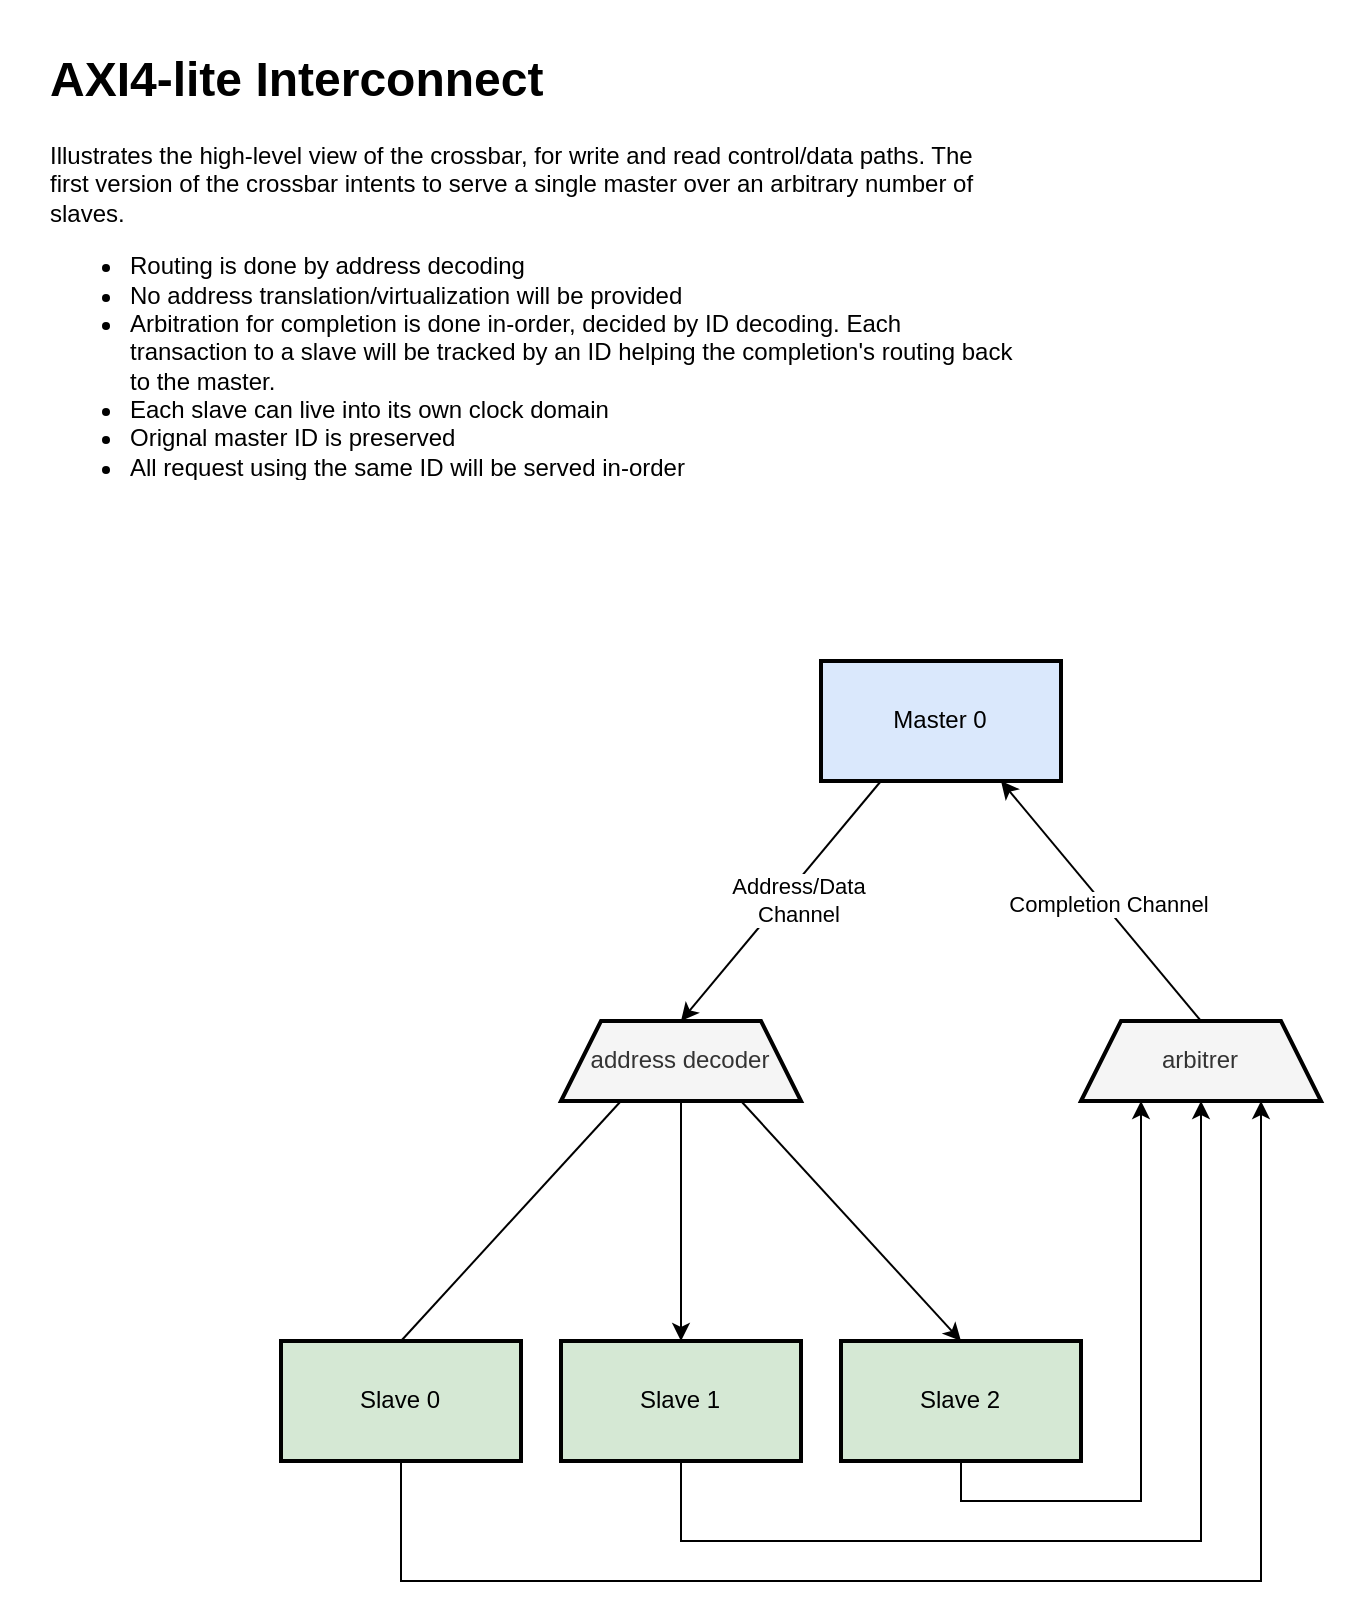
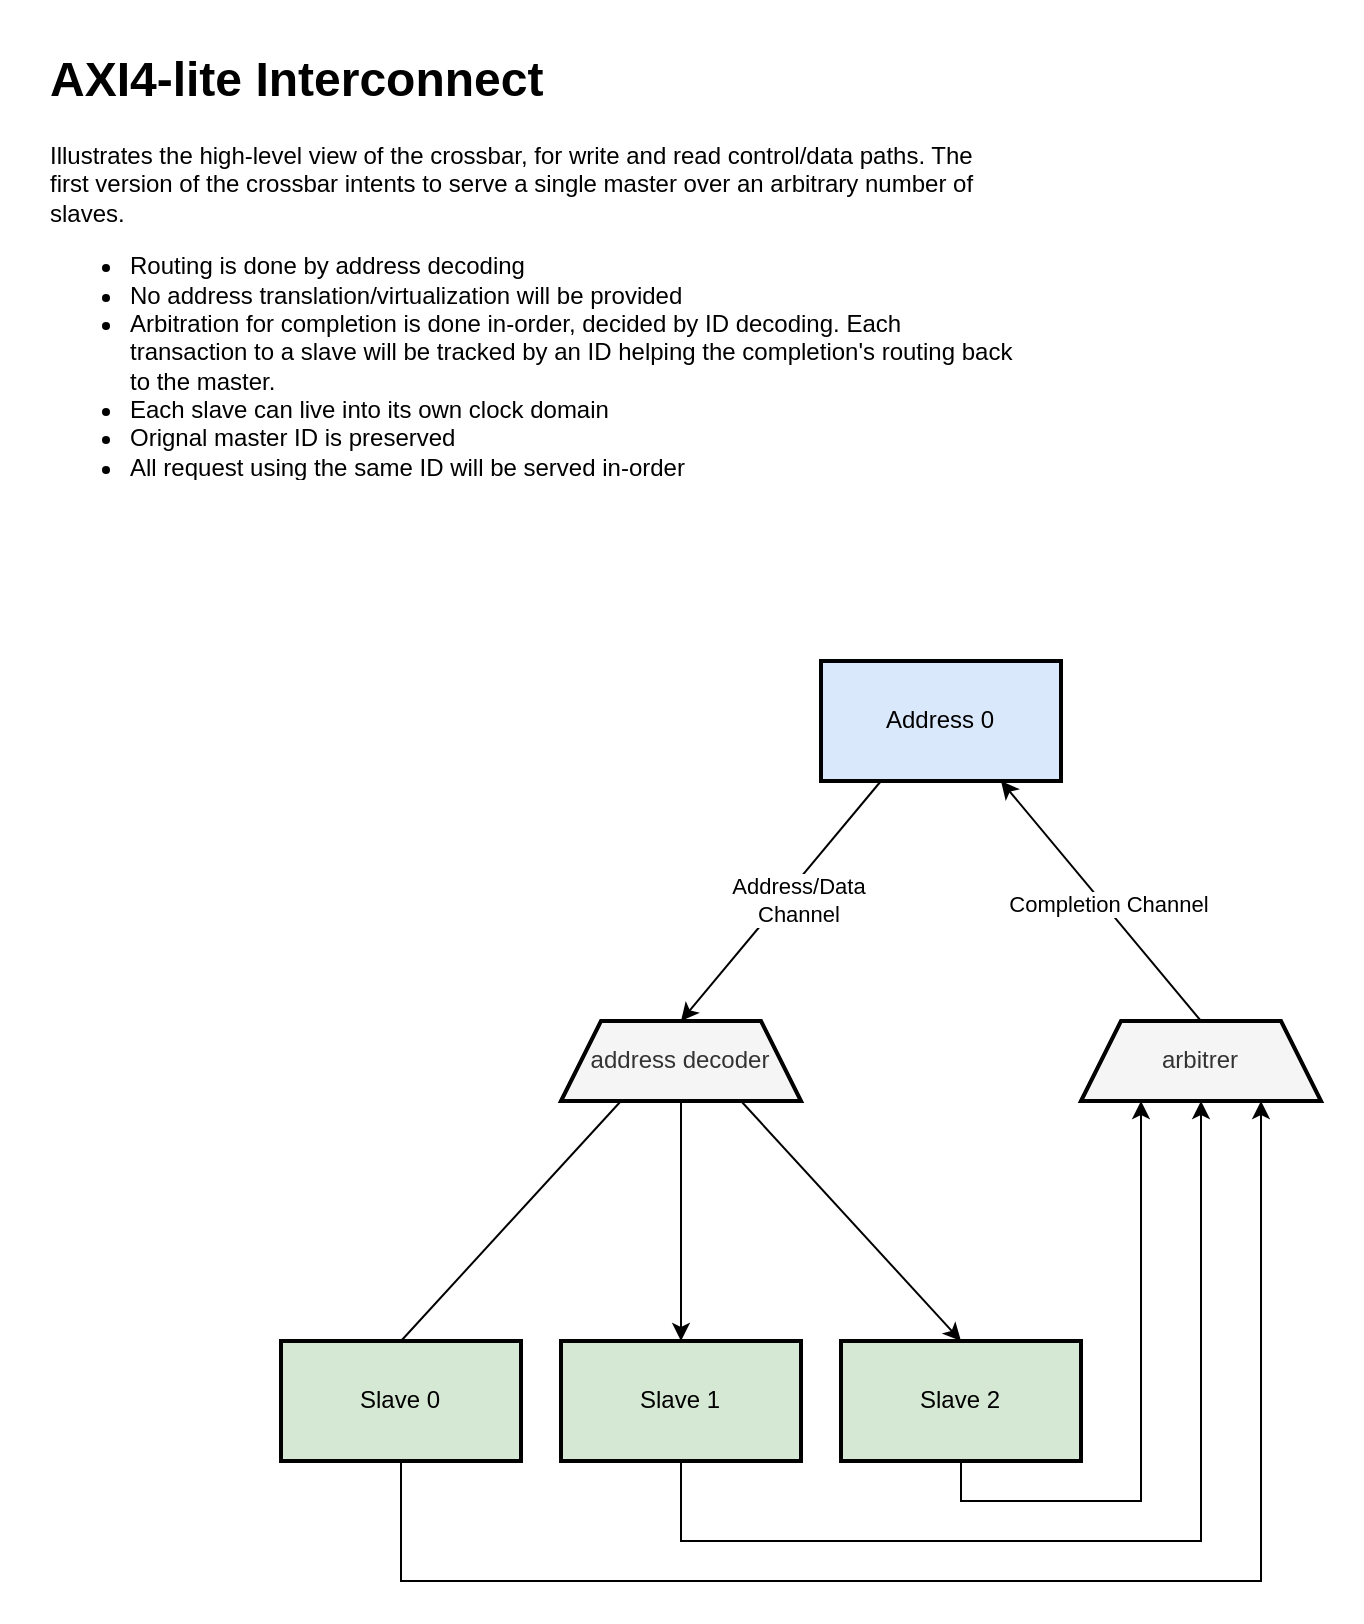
node "Master 0": label "Master 0" -> "Address 0"
